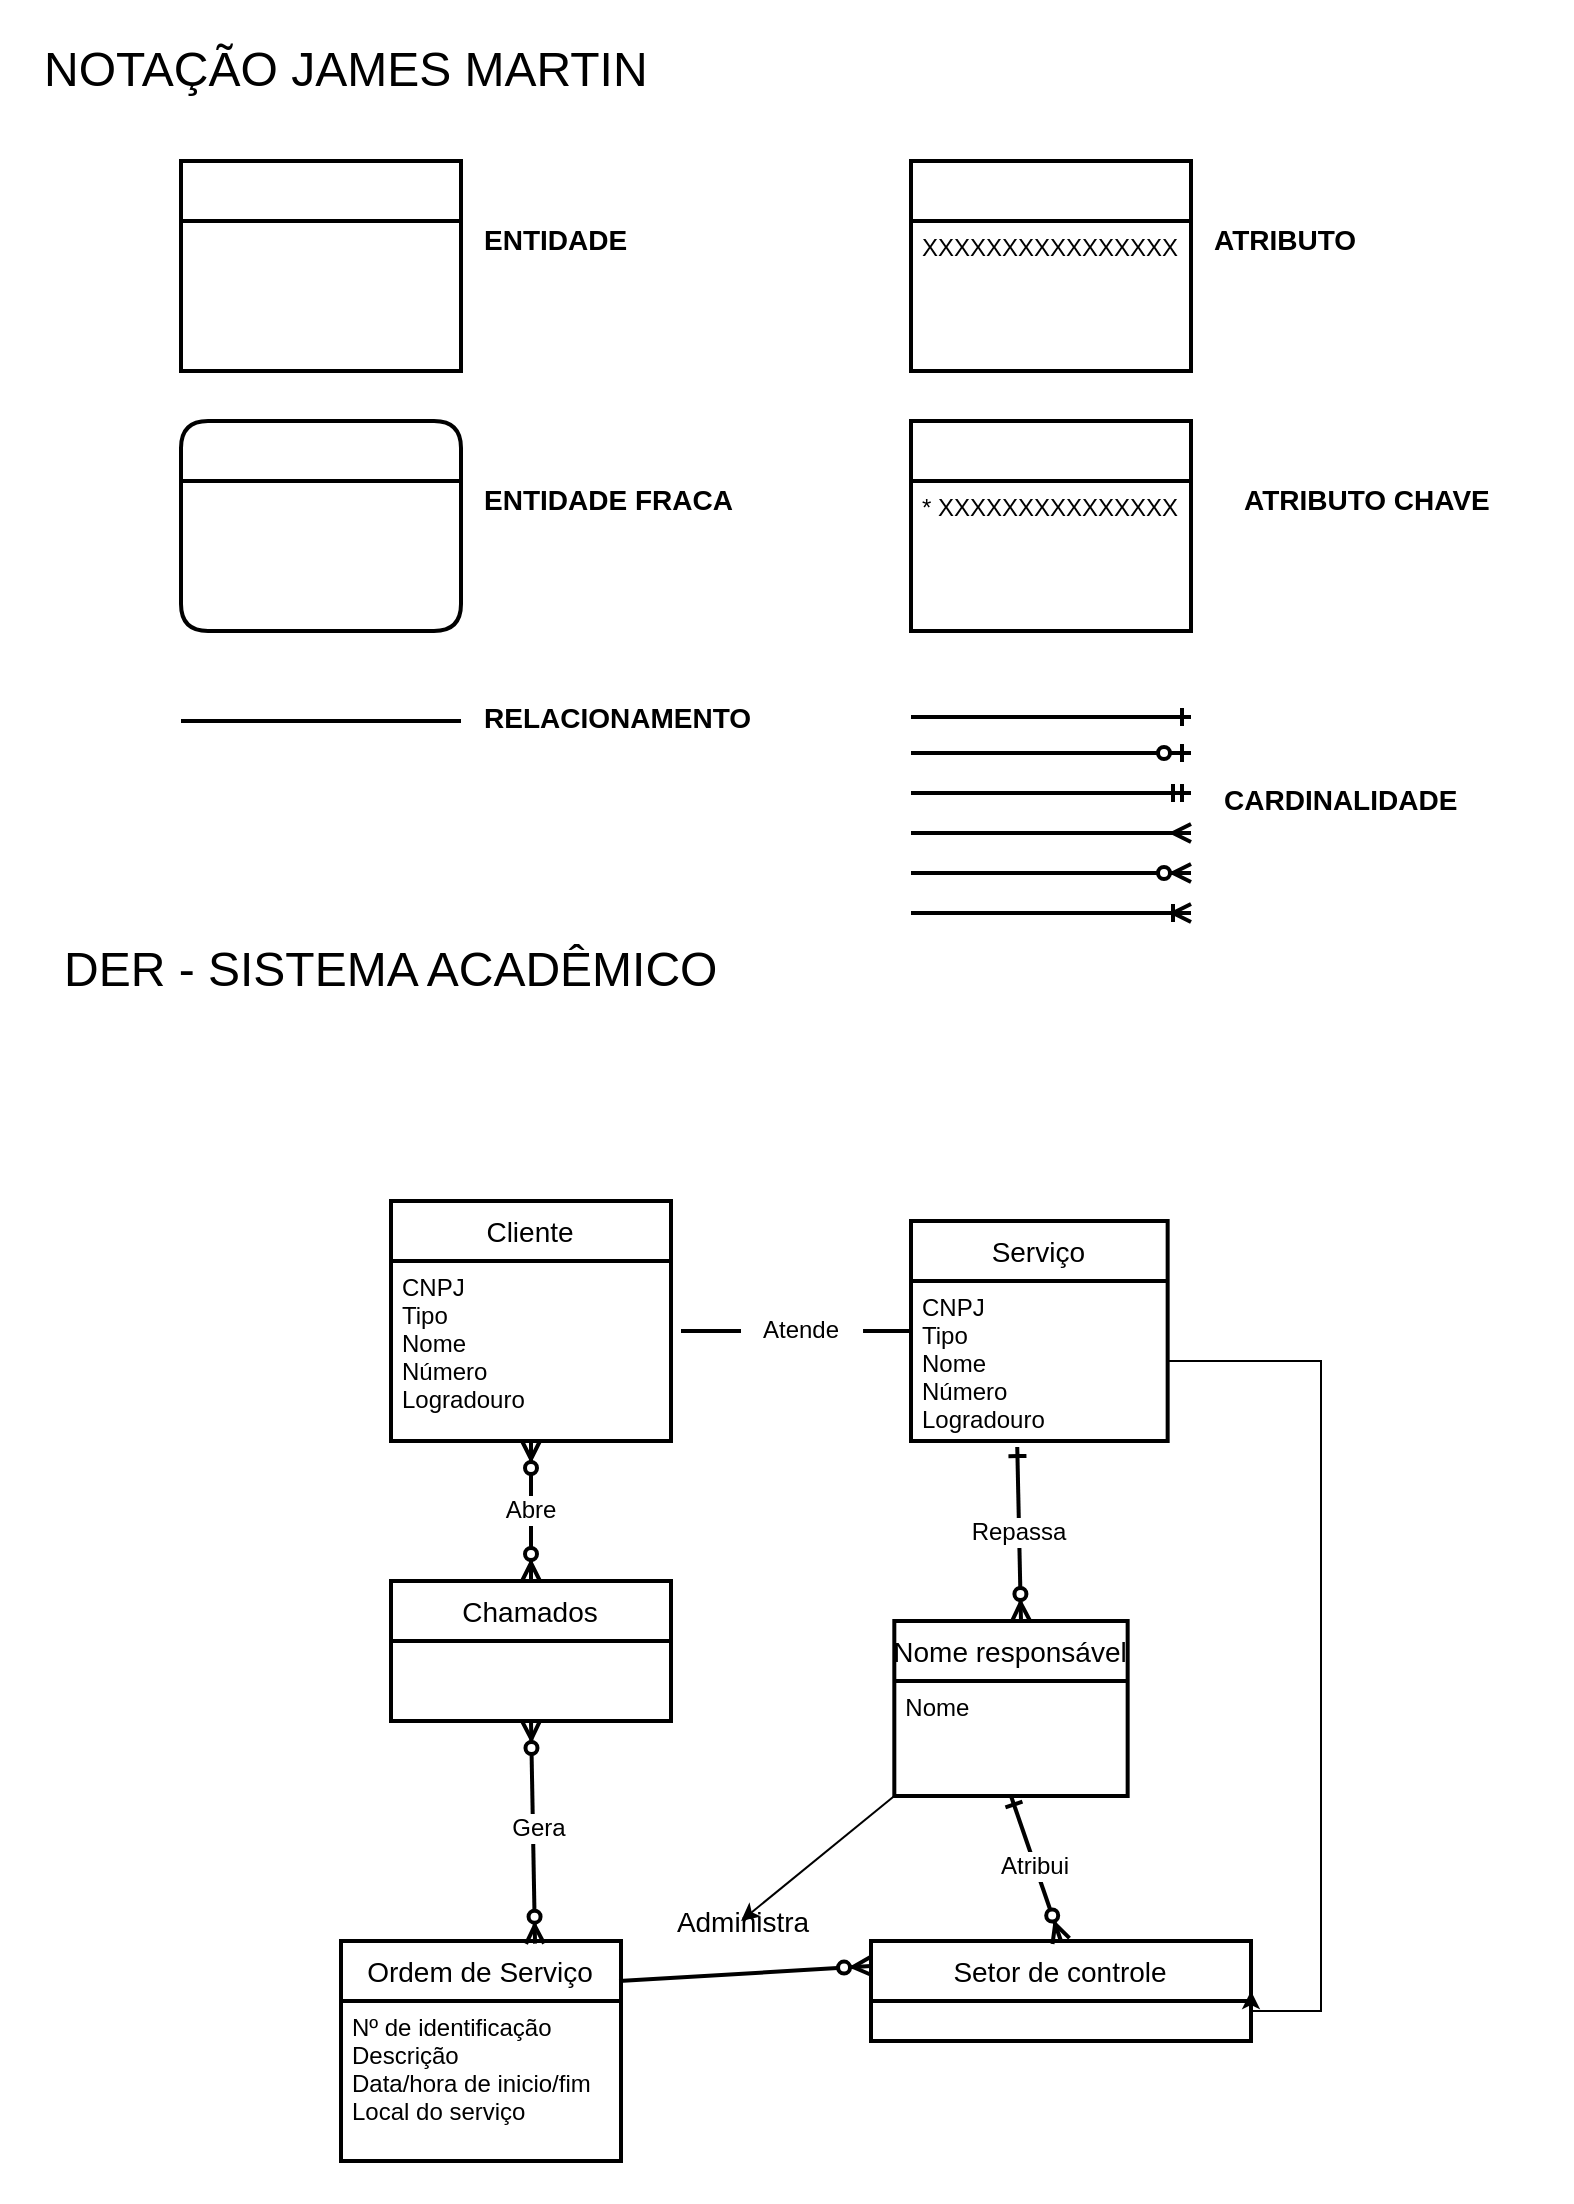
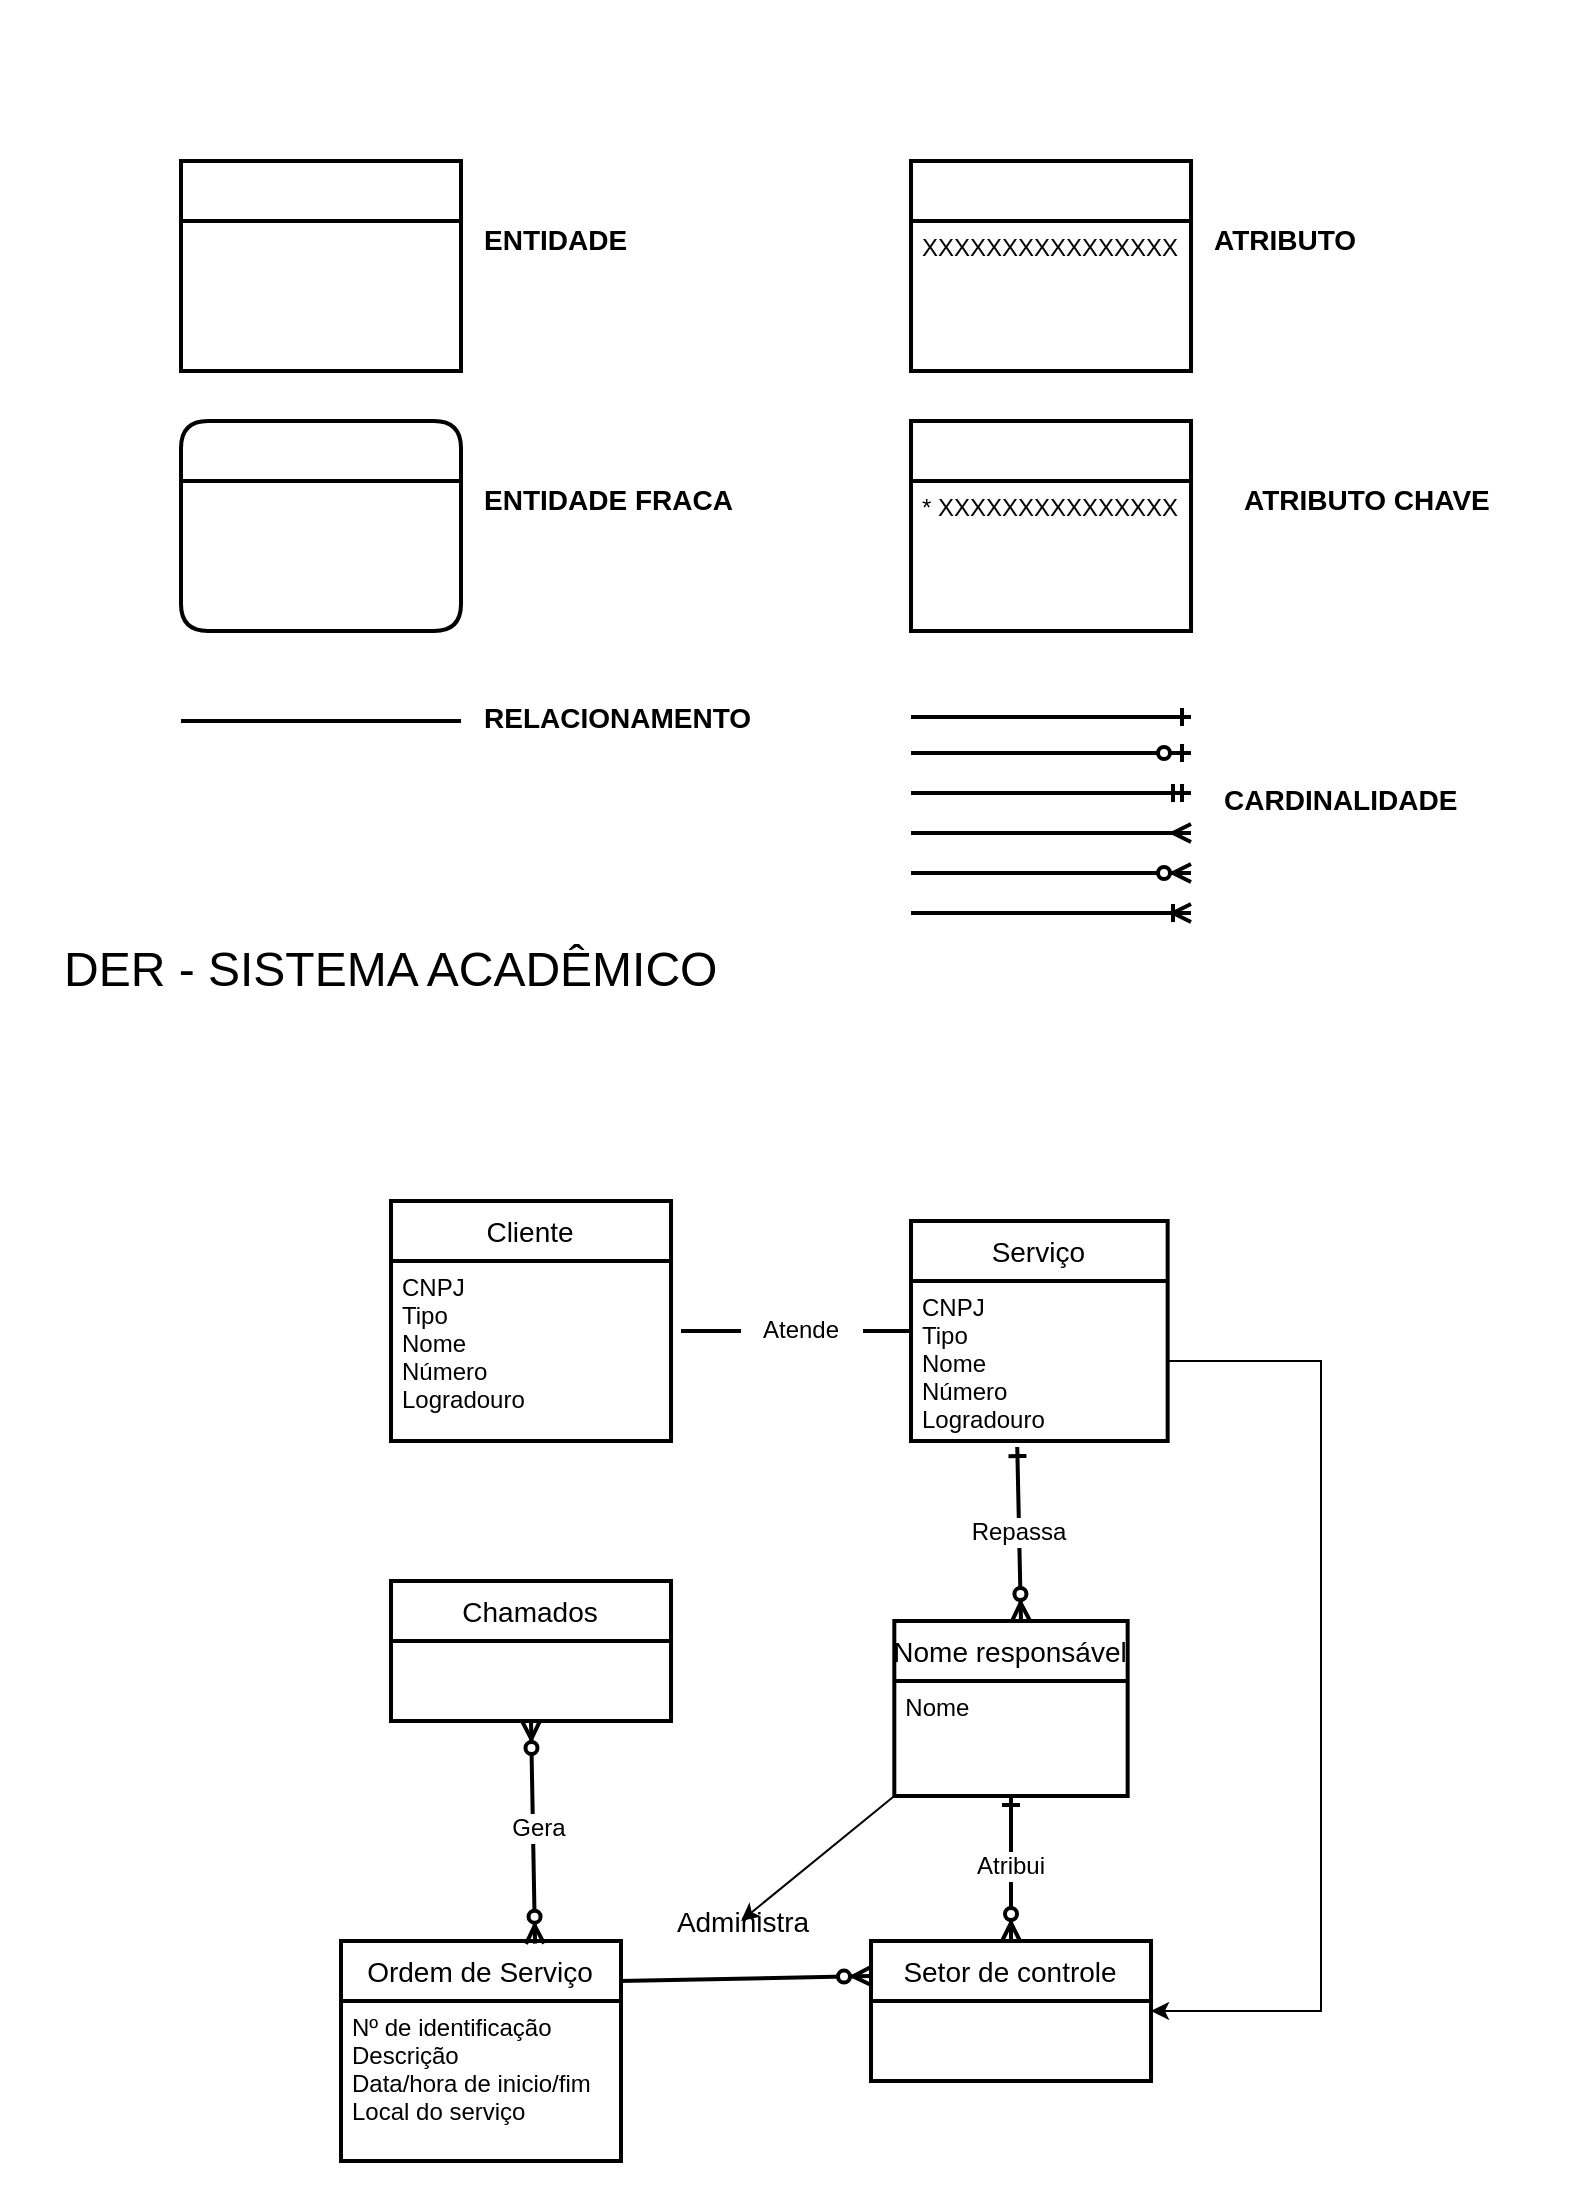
node "NOTAÇÃO JAMES MARTIN": removed
edge "Cliente" -- "Chamados": removed, label "Abre"
node "Setor de controle": size 380x100 -> 280x140
